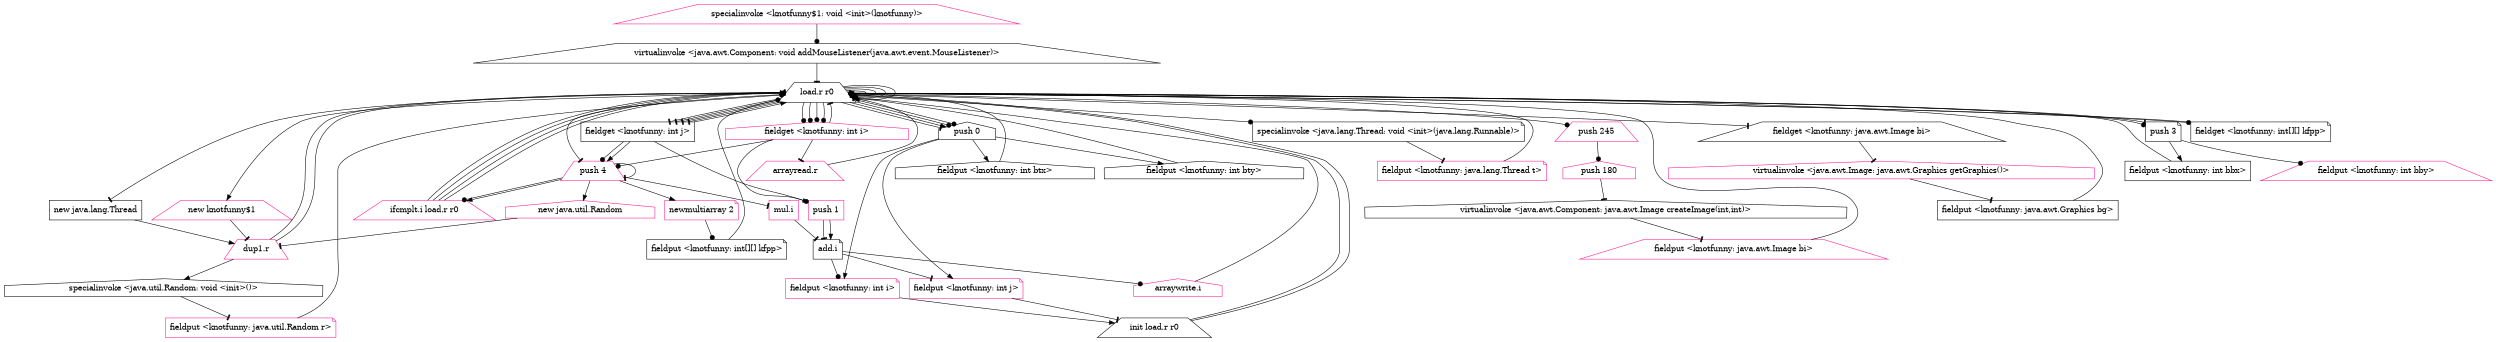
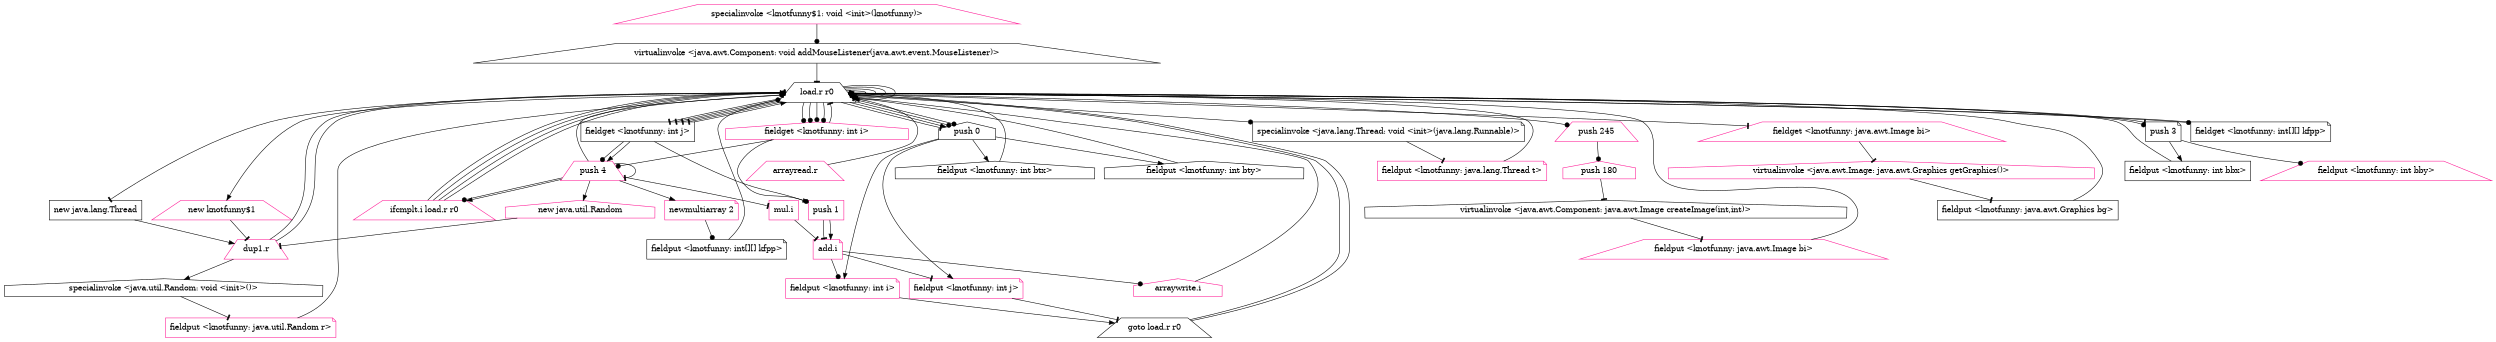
edge "load.r r0" -> "push 4": reversed
node "fieldget <knotfunny: java.awt.Image bi>": color black -> deeppink
edge "fieldget <knotfunny: int i>" -> "arrayread.r": removed
node "add.i": color black -> deeppink
node "init load.r r0": label "init load.r r0" -> "goto load.r r0"
